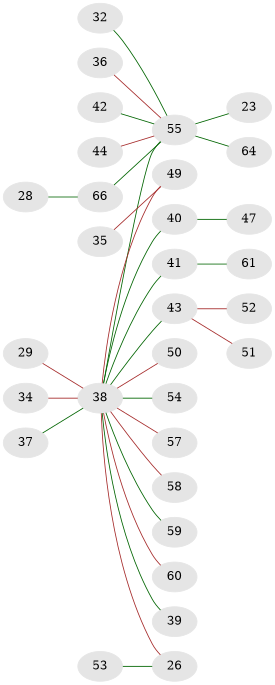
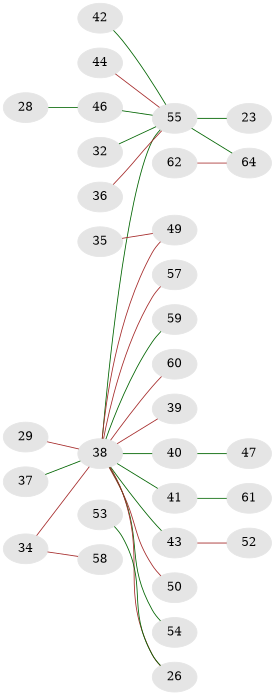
node "62": added
node "66": label "66" -> "46"
node "51": removed
edge "38" -- "58": now "34" -- "58"
edge "38" -- "39": color darkgreen -> brown
